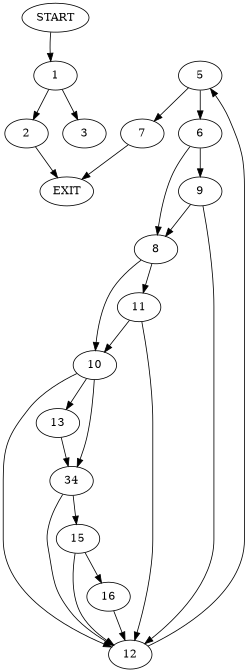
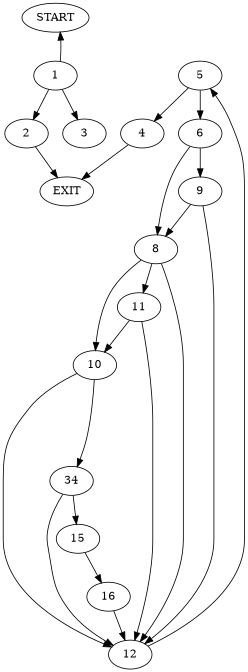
edge "START" -> "1": reversed
node "7": label "7" -> "4"
node "13": removed
edge "15" -> "12": now "8" -> "12"
